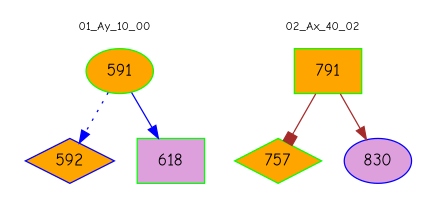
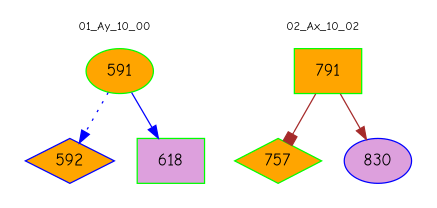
cluster "02_Ax_40_02": label "02_Ax_40_02" -> "02_Ax_10_02"
